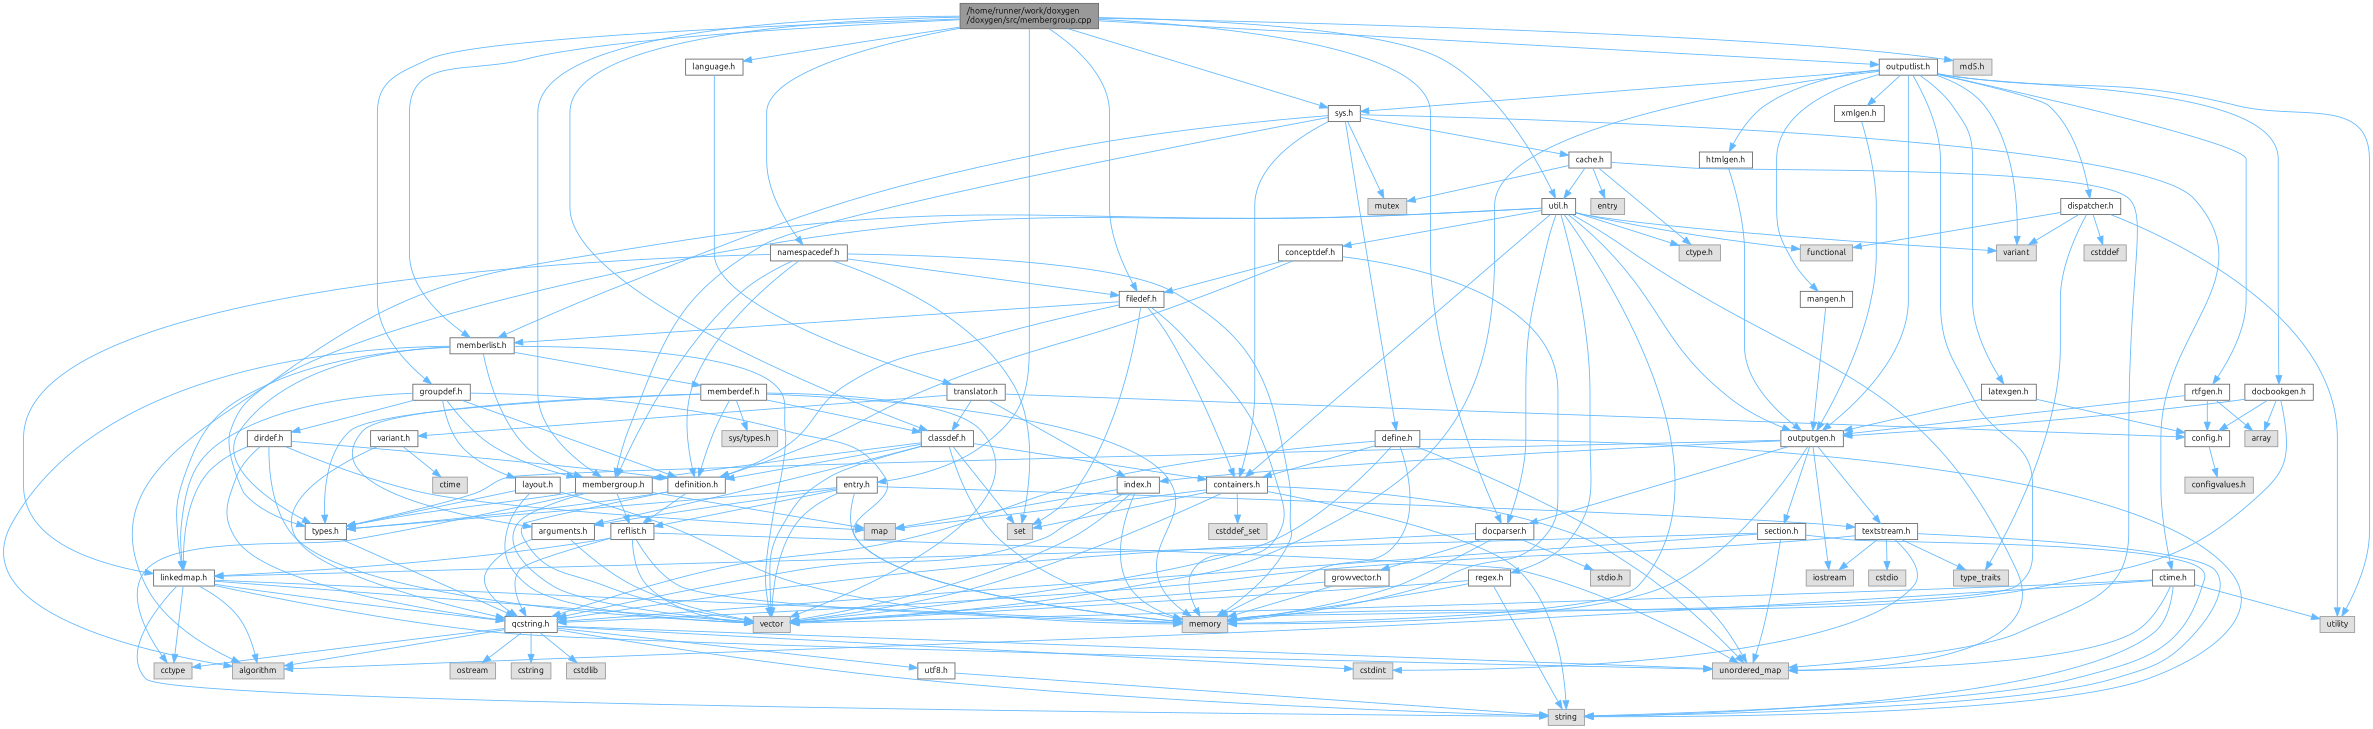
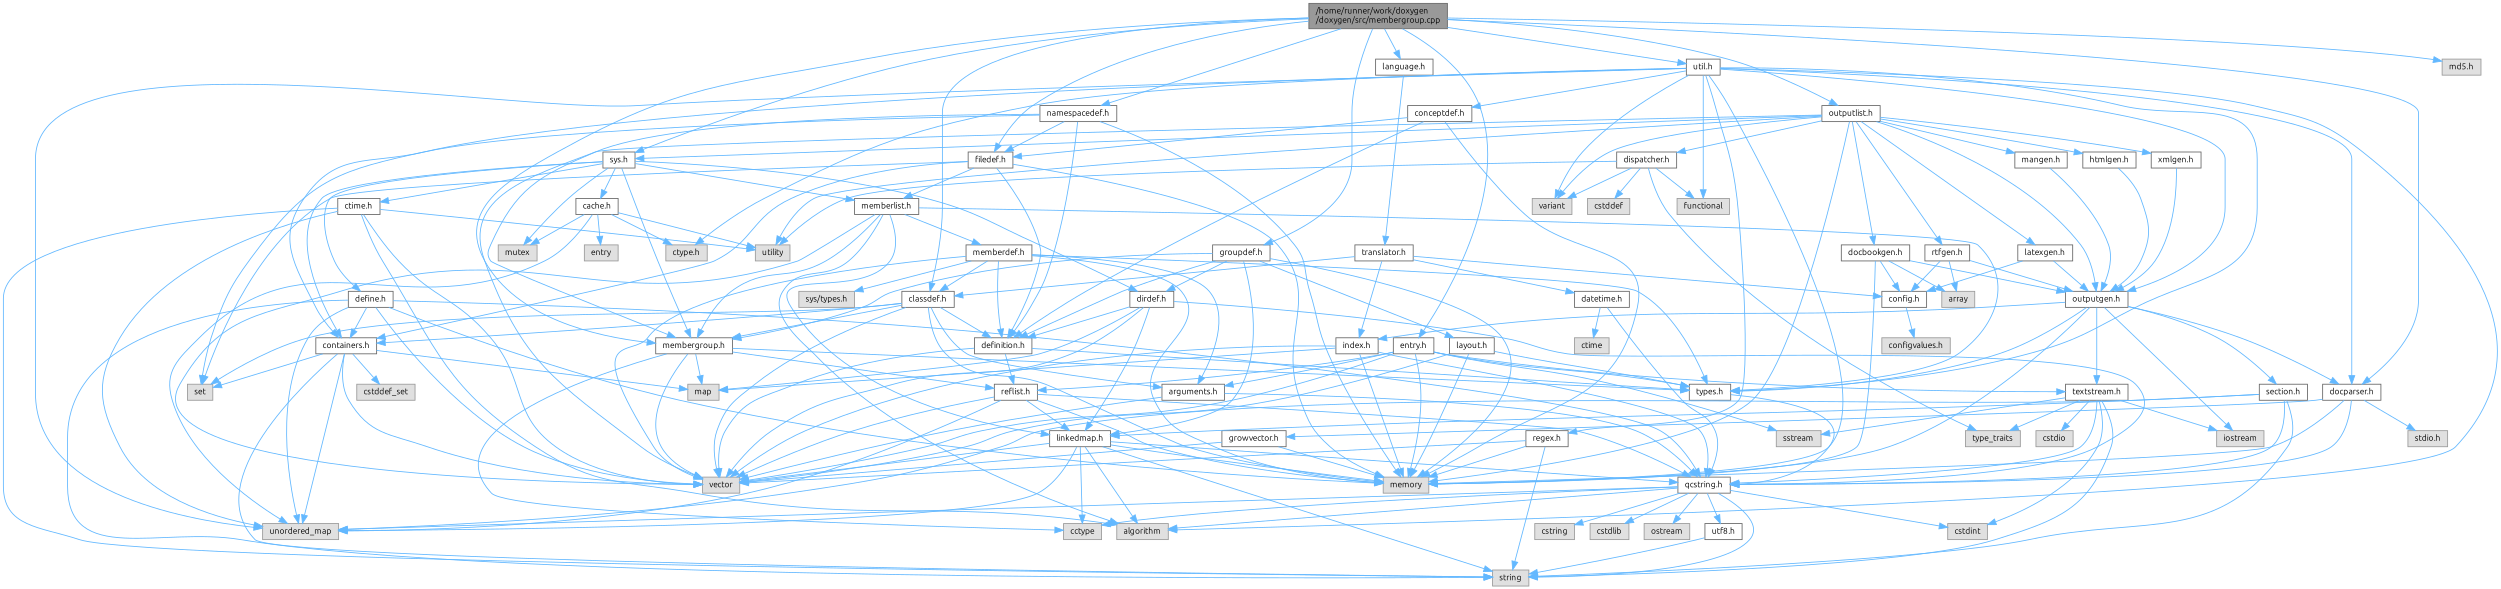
edge "/home/runner/work/doxygen /doxygen/src/membergroup.cpp" -> "memberlist.h": removed
edge "cache.h" -> "util.h": now "cache.h" -> "utility"
edge "sys.h" -> "dirdef.h": added
edge "namespacedef.h" -> "linkedmap.h": removed
node "variant.h": label "variant.h" -> "datetime.h"
node "sstream": added
